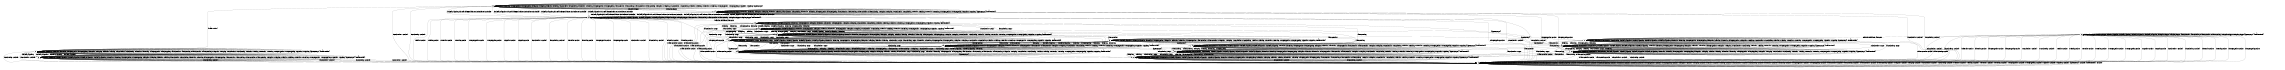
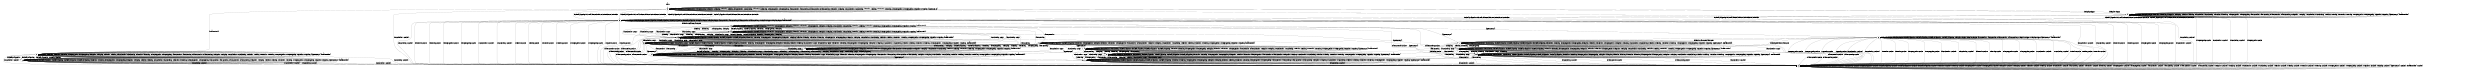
node "__start0": added
edge "s2" -> "s16": added, label "[ChgDestConID-Ori]/"
edge "s15" -> "s8": now "s5" -> "s8"
edge "s12" -> "s19": now "s13" -> "s19"
edge "s16" -> "s7": label "hndFin_short/HndshkDone,VldNewConID " -> "hndFin_short/VldNewConID,VldNewConID "
edge "s7" -> "s9": removed, label "VldNewConID_short/"
edge "s16" -> "s18": added, label "hndFin_long/HndshkDone,VldNewConID"
